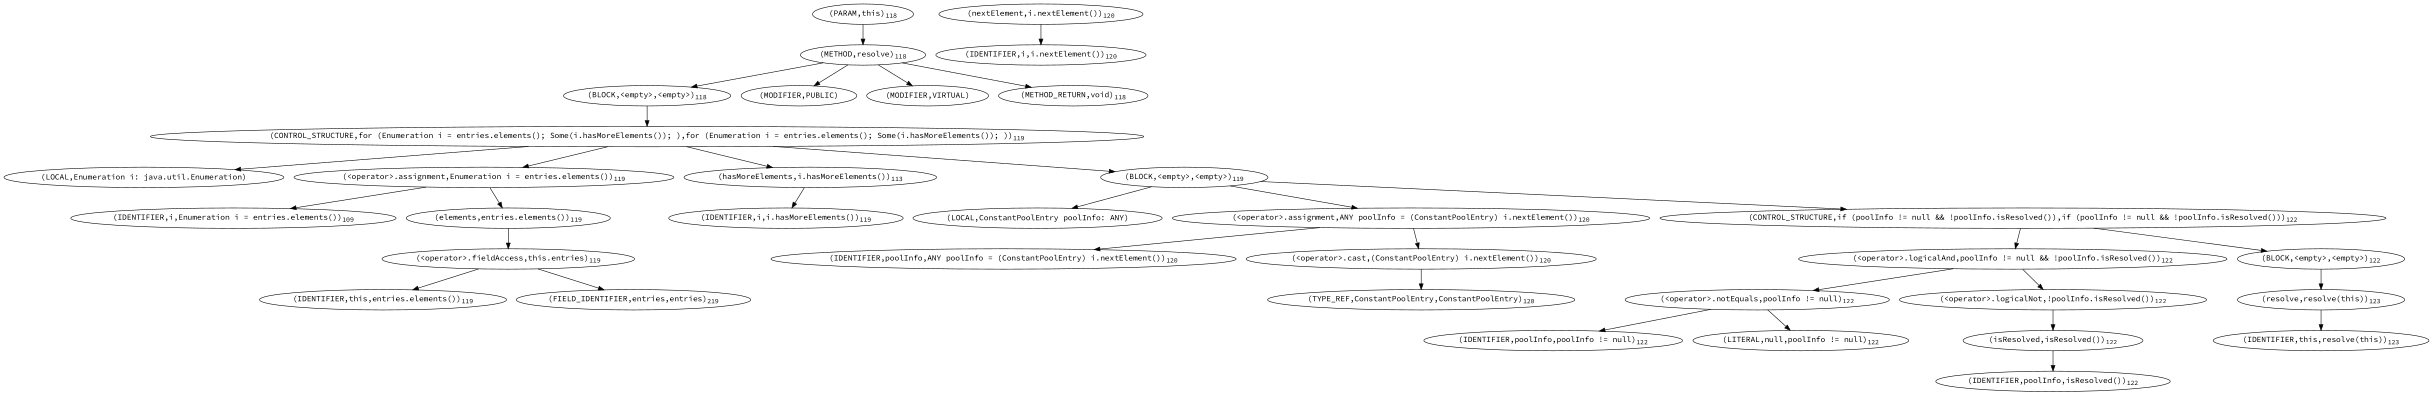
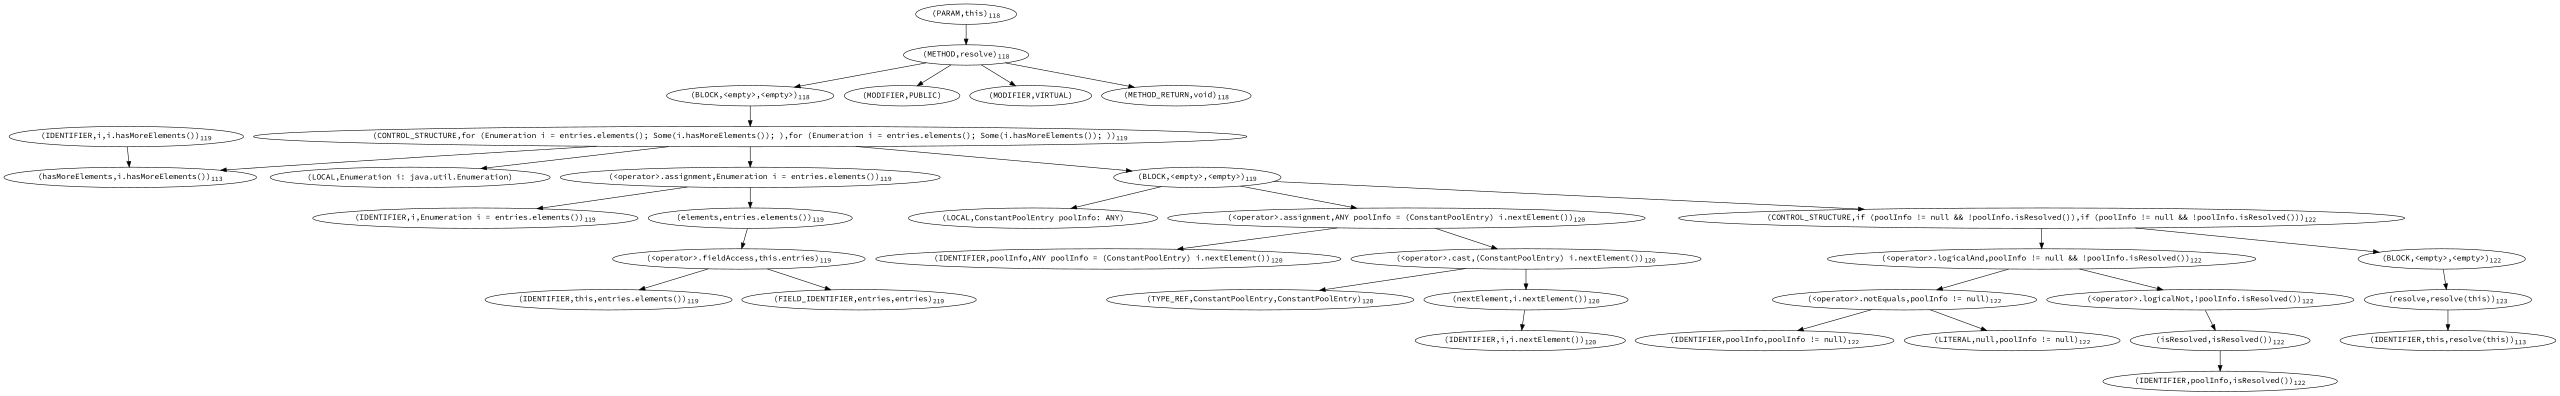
edge "(hasMoreElements,i.hasMoreElements())" -> "(IDENTIFIER,i,i.hasMoreElements())": reversed
node "(IDENTIFIER,i,Enumeration i = entries.elements())": text "109" -> "119"
edge "(<operator>.cast,(ConstantPoolEntry) i.nextElement())" -> "(nextElement,i.nextElement())": added
node "(IDENTIFIER,this,resolve(this))": text "123" -> "113"
